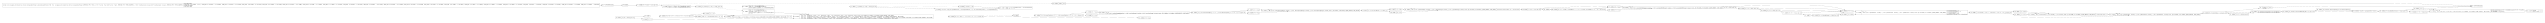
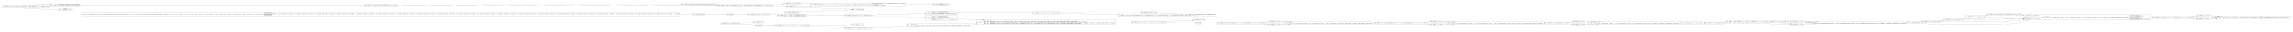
node "123: 0x00b7": removed
